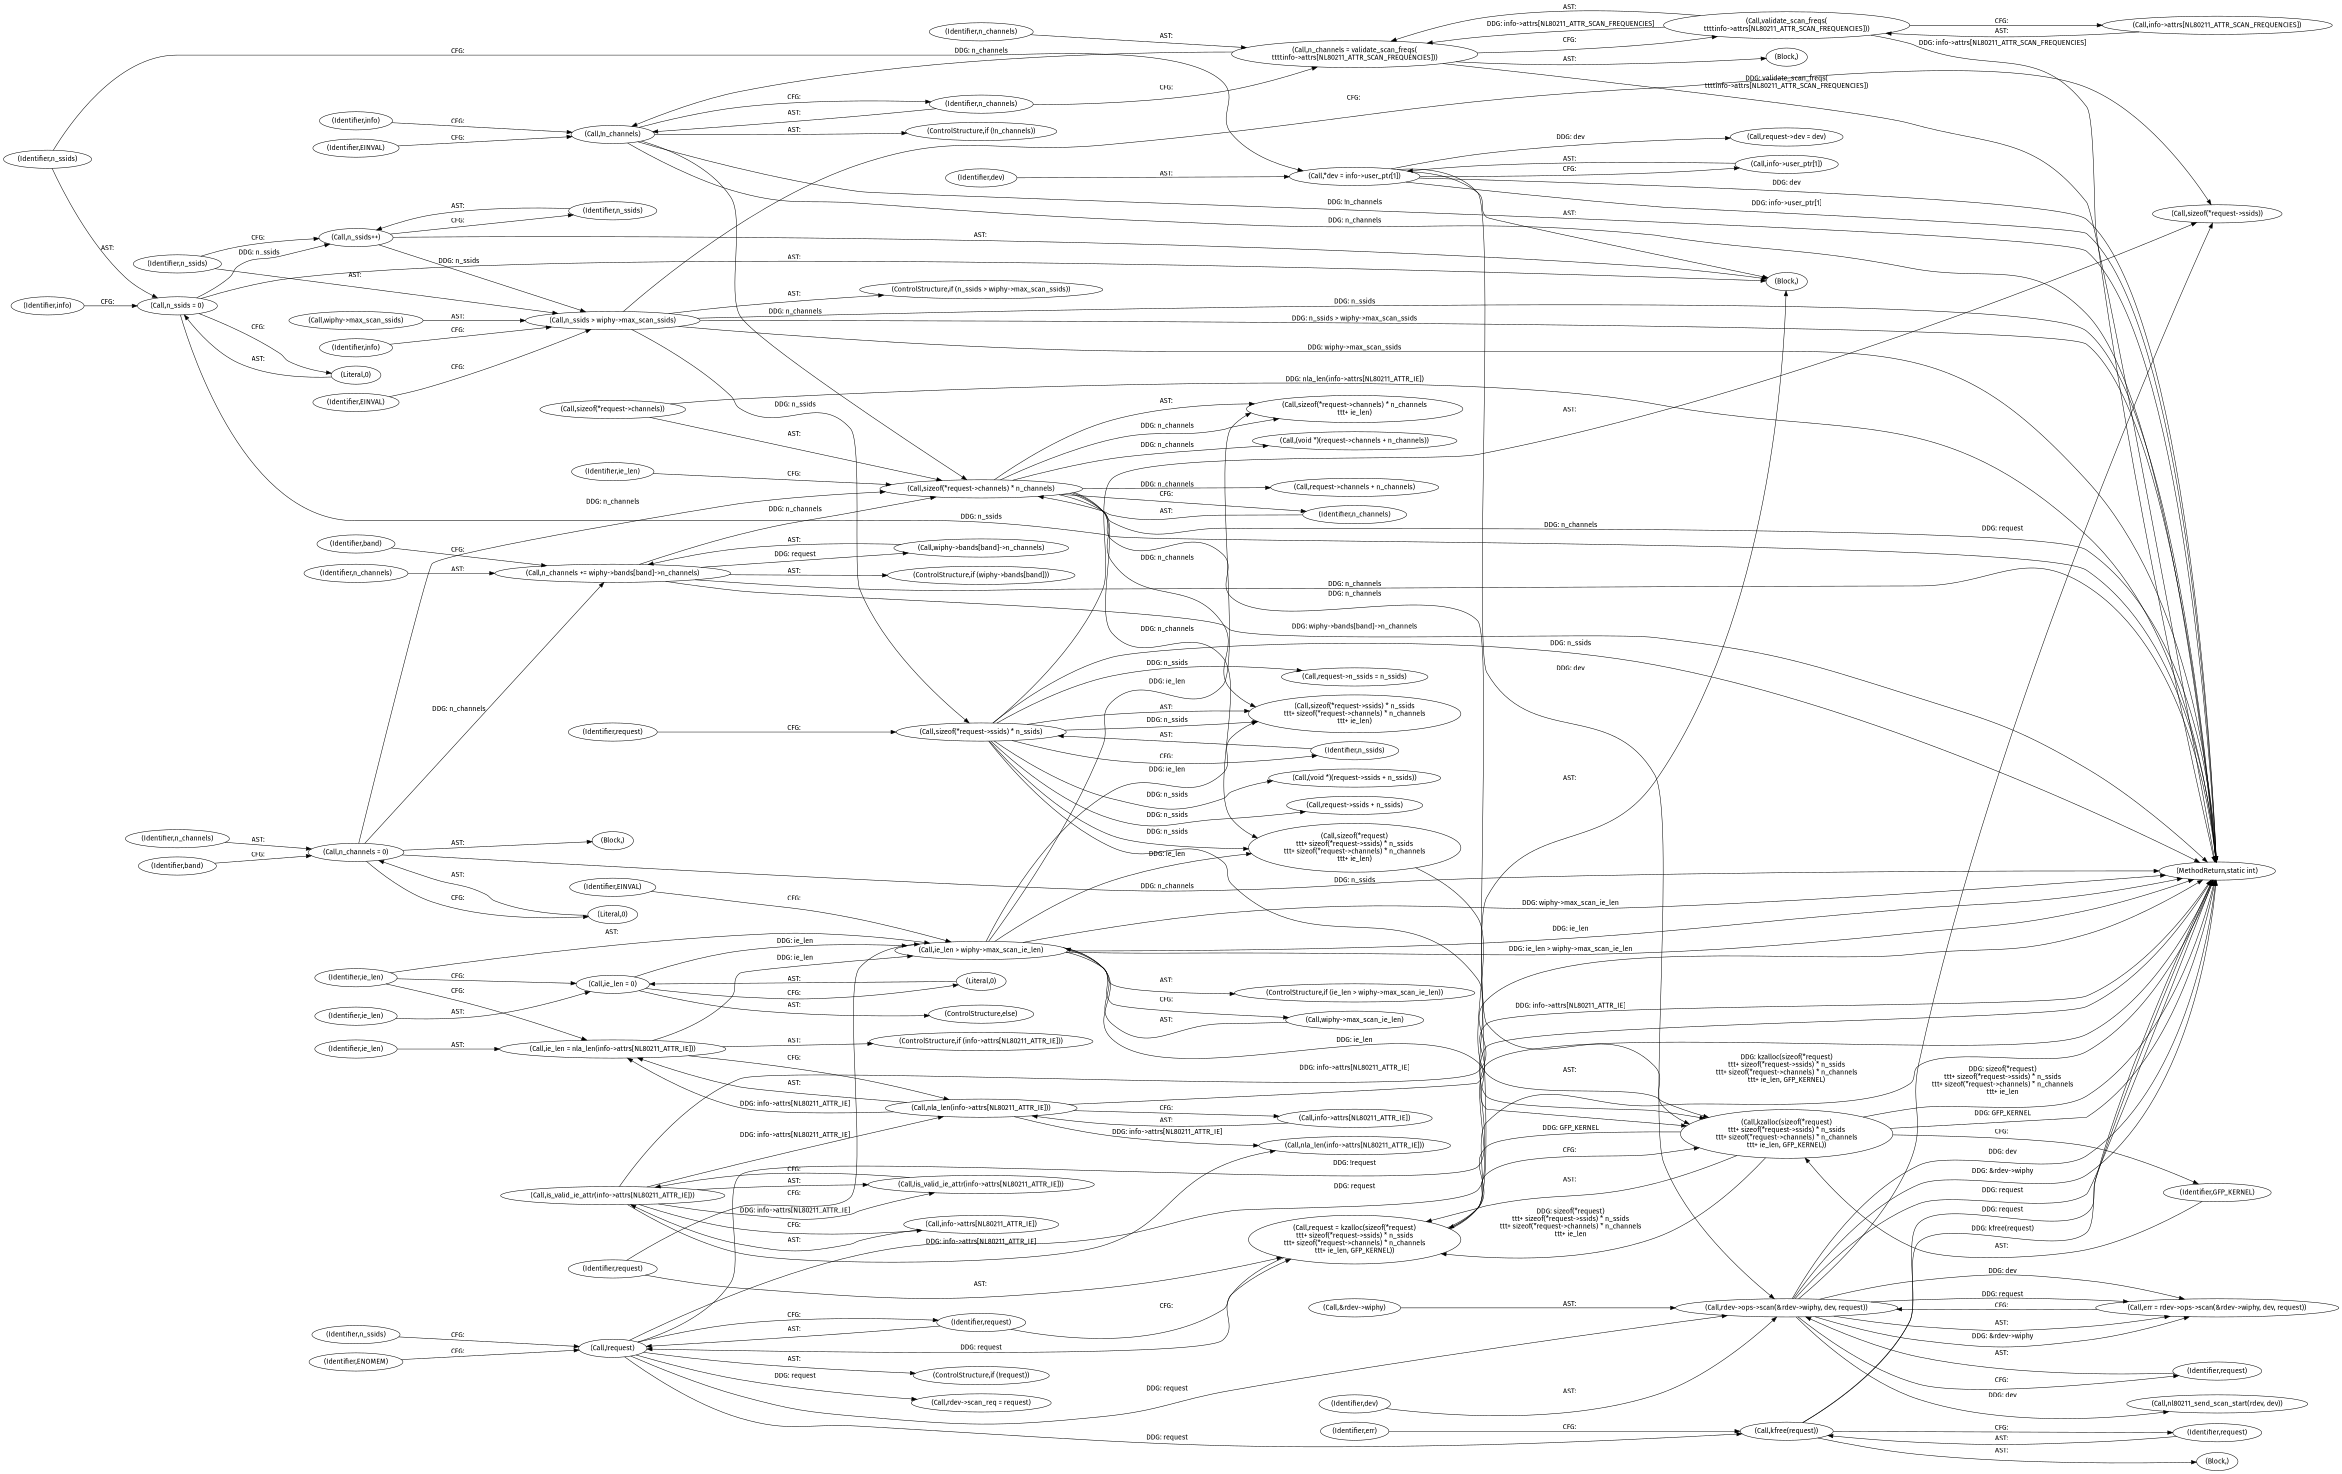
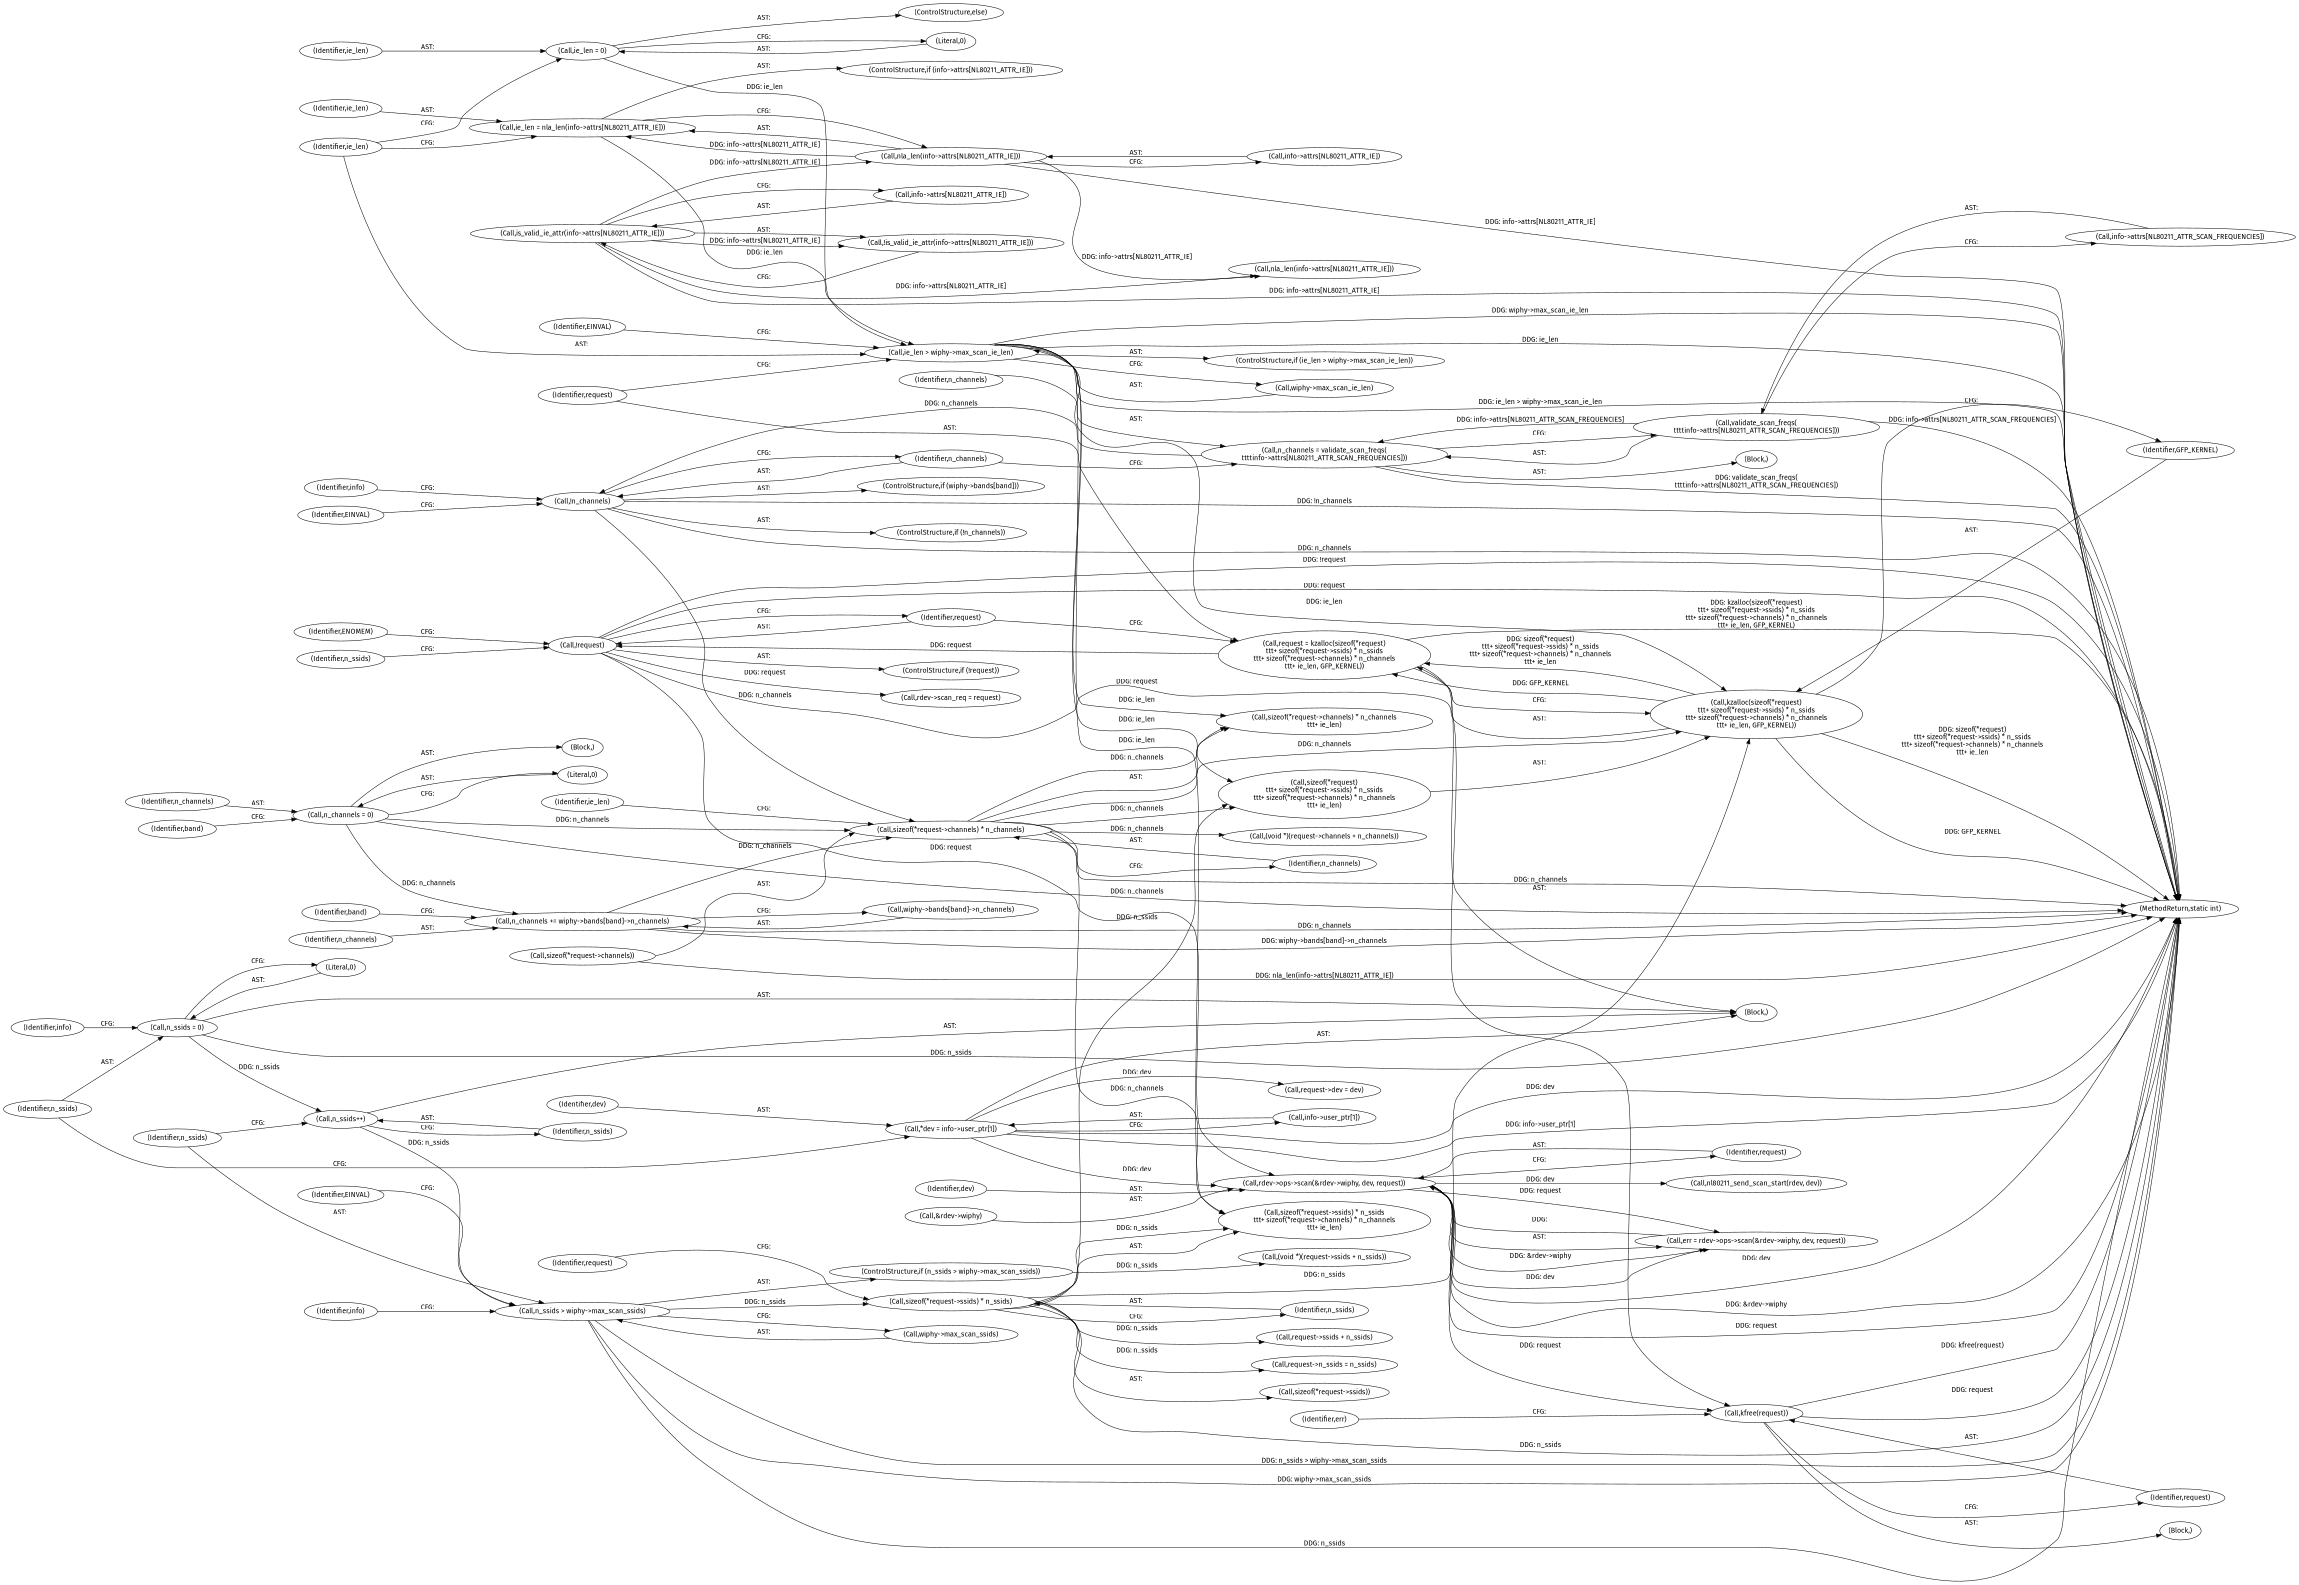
edge "(Call,n_ssids > wiphy->max_scan_ssids)" -> "(Call,sizeof(*request->ssids))": now "(Call,n_ssids > wiphy->max_scan_ssids)" -> "(Call,wiphy->max_scan_ssids)"
node "(Call,request->channels + n_channels)": removed
edge "(Call,n_channels += wiphy->bands[band]->n_channels)" -> "(Call,wiphy->bands[band]->n_channels)": label "DDG: request" -> "CFG: "
edge "(Call,n_channels += wiphy->bands[band]->n_channels)" -> "(ControlStructure,if (wiphy->bands[band]))": now "(Call,!n_channels)" -> "(ControlStructure,if (wiphy->bands[band]))"
edge "(Call,rdev->ops->scan(&rdev->wiphy, dev, request))" -> "(Call,sizeof(*request->ssids))": now "(Call,rdev->ops->scan(&rdev->wiphy, dev, request))" -> "(Call,kfree(request))"
edge "(Call,sizeof(*request->ssids) * n_ssids)" -> "(Call,(void *)(request->ssids + n_ssids))": now "(ControlStructure,if (n_ssids > wiphy->max_scan_ssids))" -> "(Call,(void *)(request->ssids + n_ssids))"
edge "(Call,err = rdev->ops->scan(&rdev->wiphy, dev, request))" -> "(Call,rdev->ops->scan(&rdev->wiphy, dev, request))": label "CFG: " -> "DDG: "
